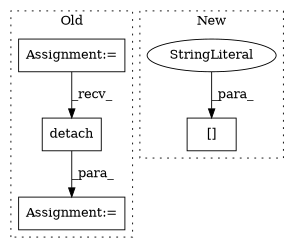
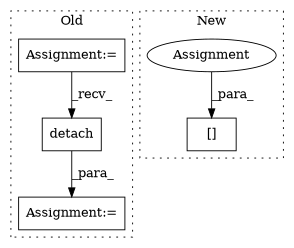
node "StringLiteral": label "StringLiteral" -> "Assignment"
